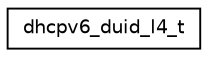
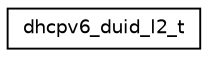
node "dhcpv6_duid_l4_t": label "dhcpv6_duid_l4_t" -> "dhcpv6_duid_l2_t"
